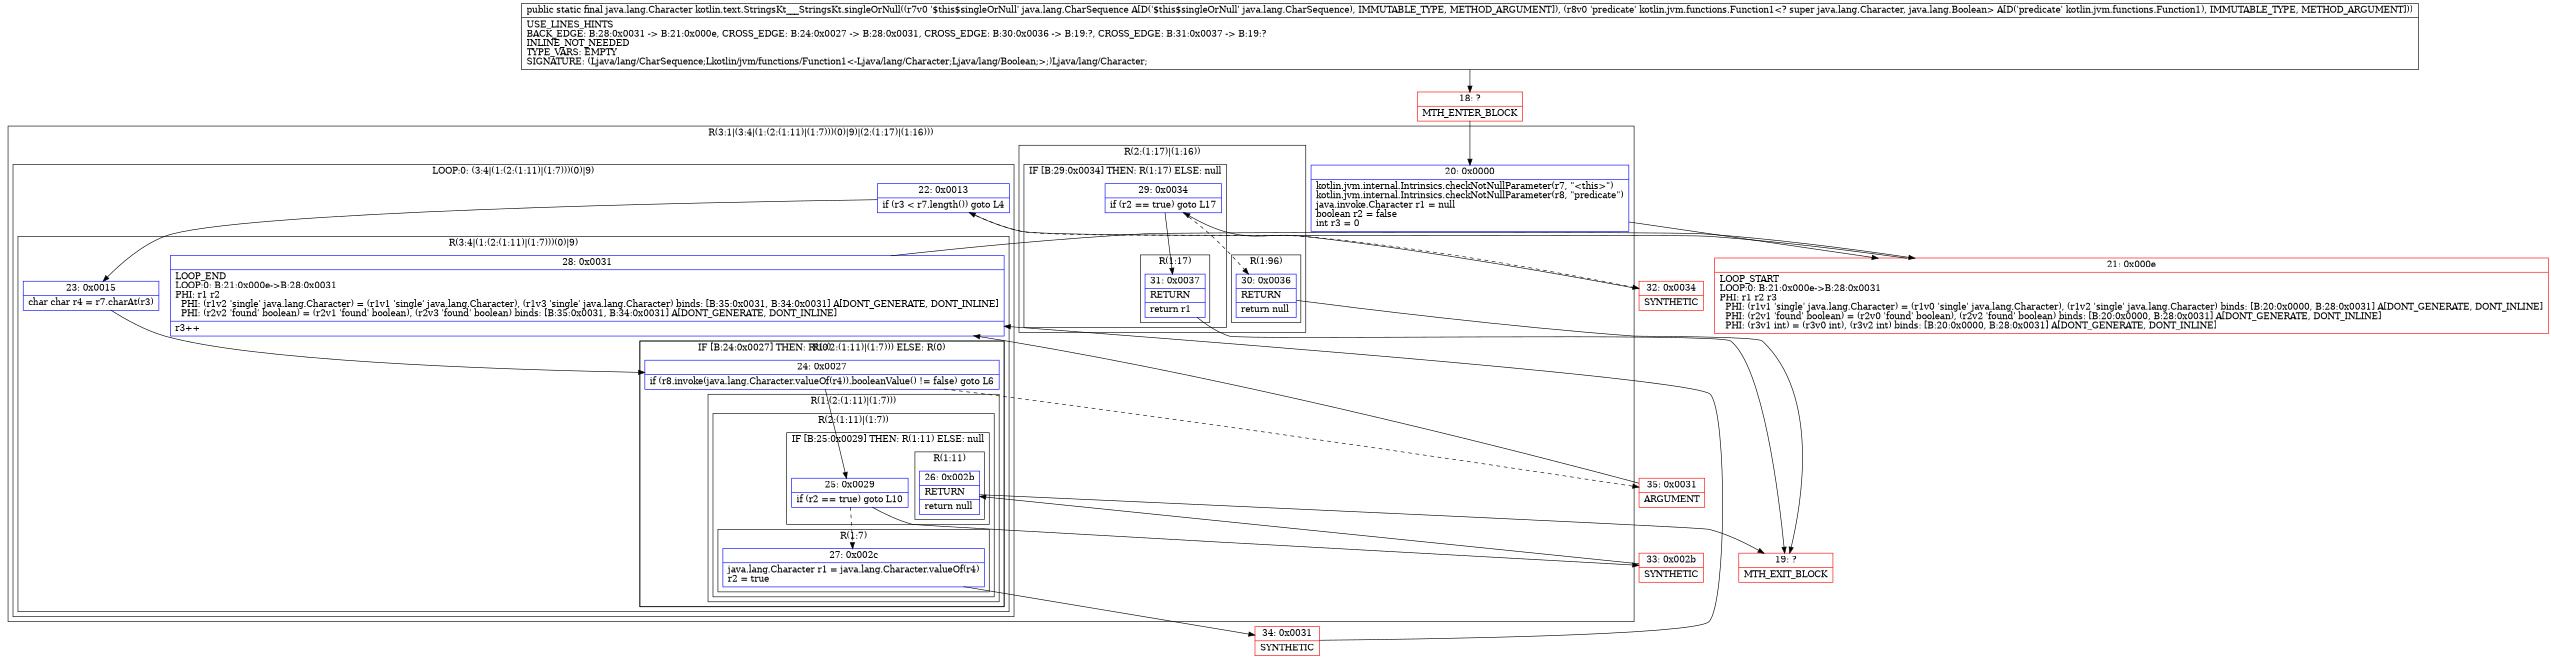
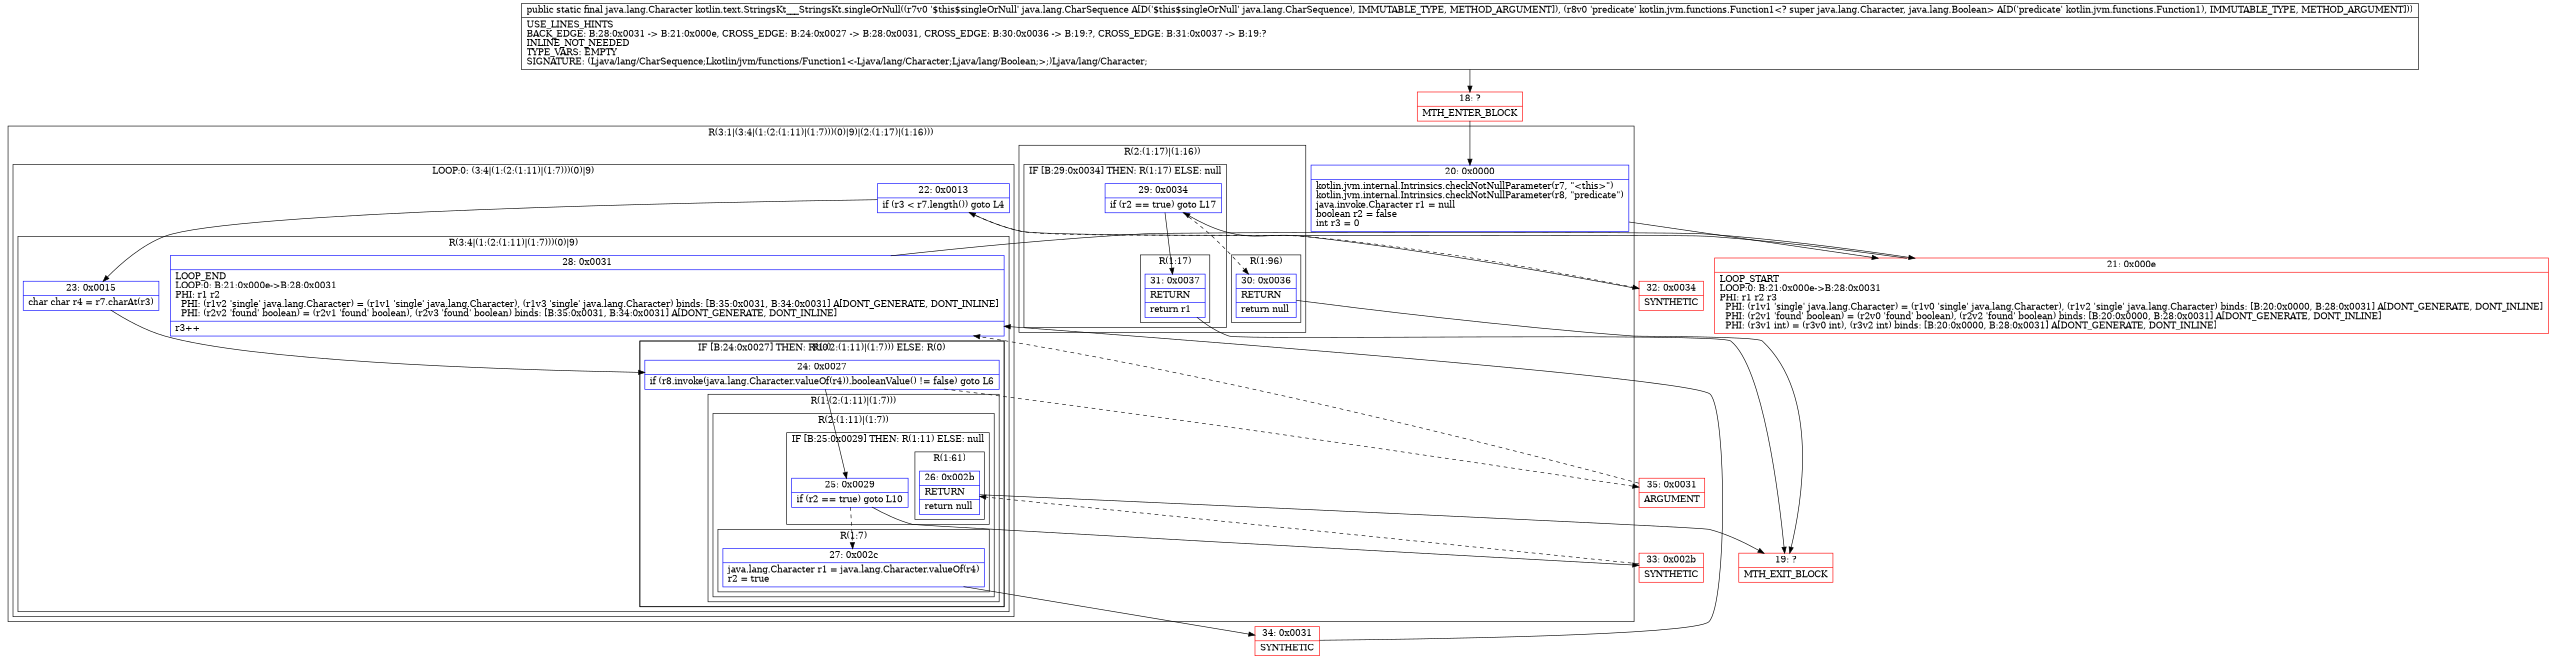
edge "35: 0x0031" -> "28: 0x0031": style solid -> dashed
cluster "R(1:11)": label "R(1:11)" -> "R(1:61)"
edge "33: 0x002b" -> "26: 0x002b": style solid -> dashed
